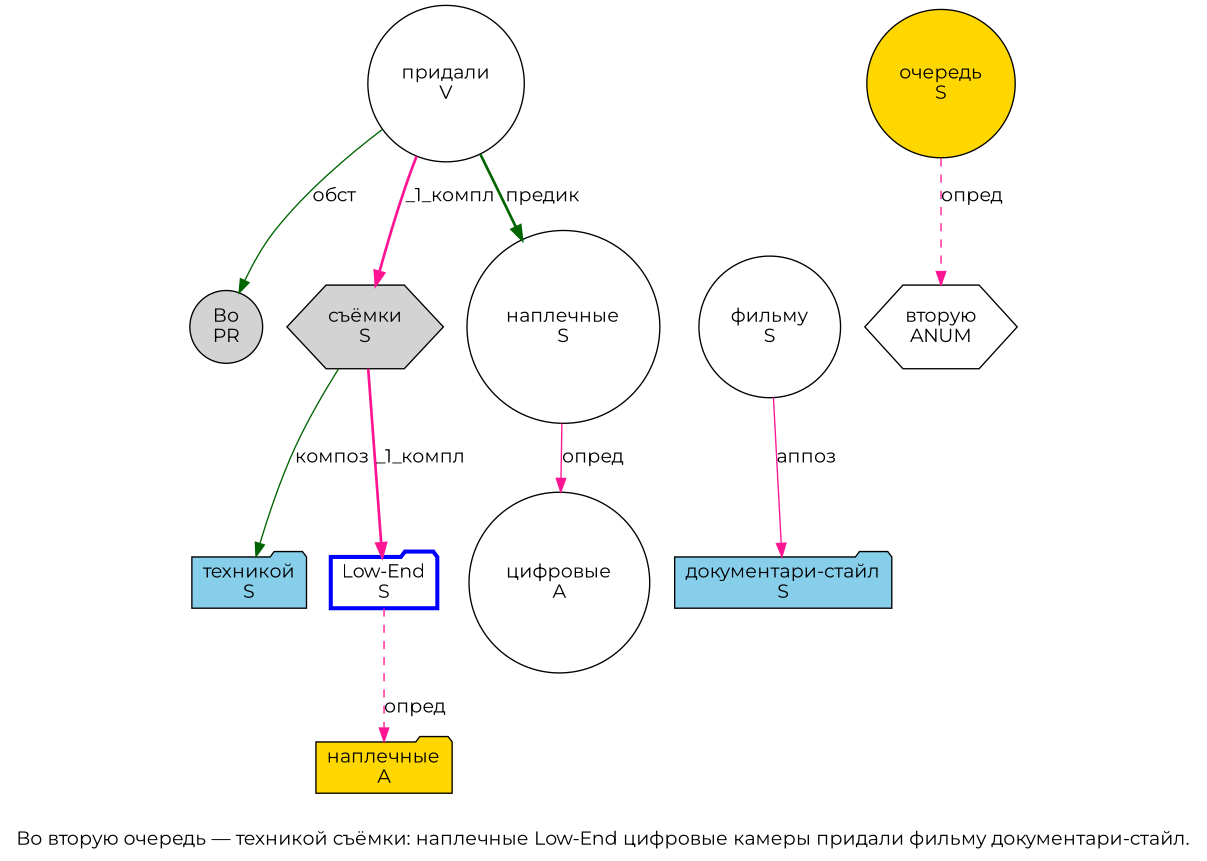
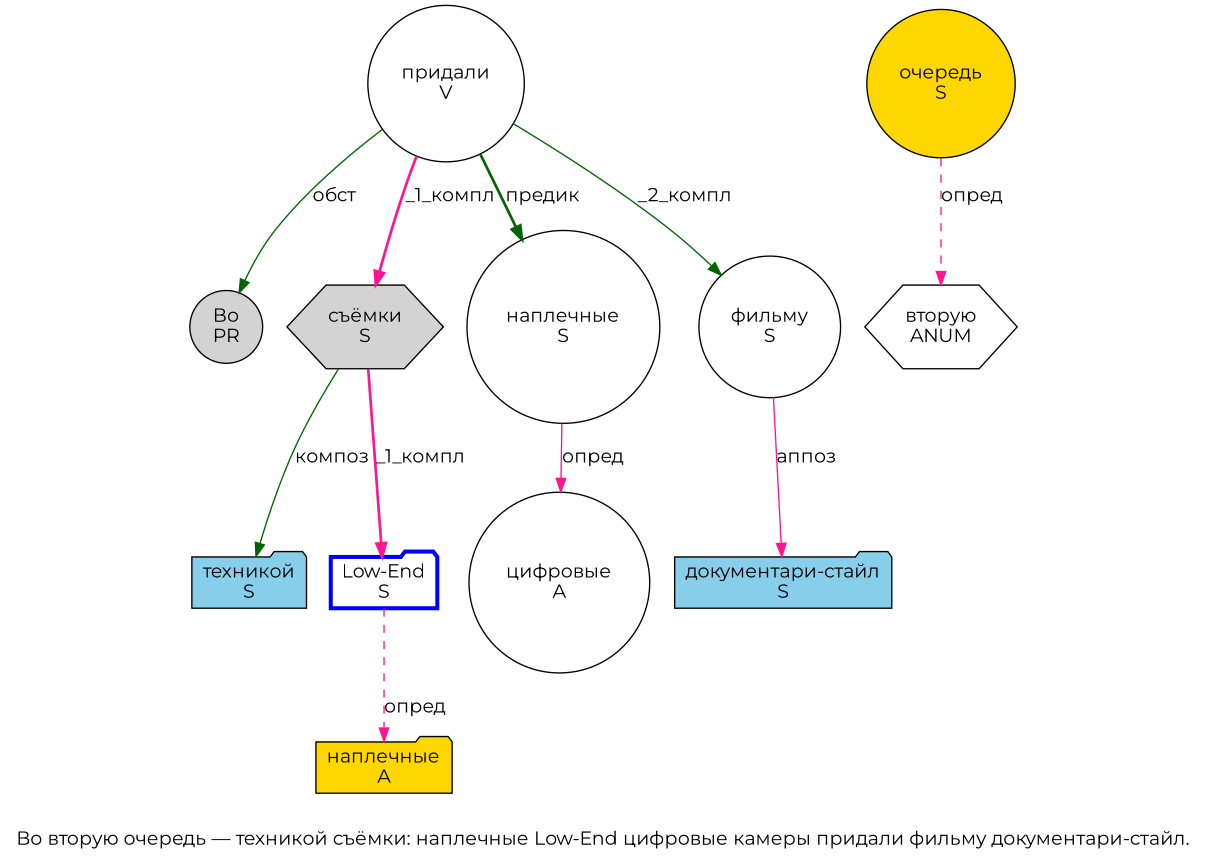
edge "придали V" -> "фильму S": added, label "_2_компл"
